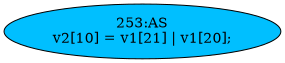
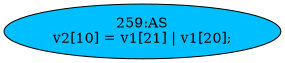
node "253:AS v2[10] = v1[21] | v1[20];": label "253:AS v2[10] = v1[21] | v1[20];" -> "259:AS v2[10] = v1[21] | v1[20];"
